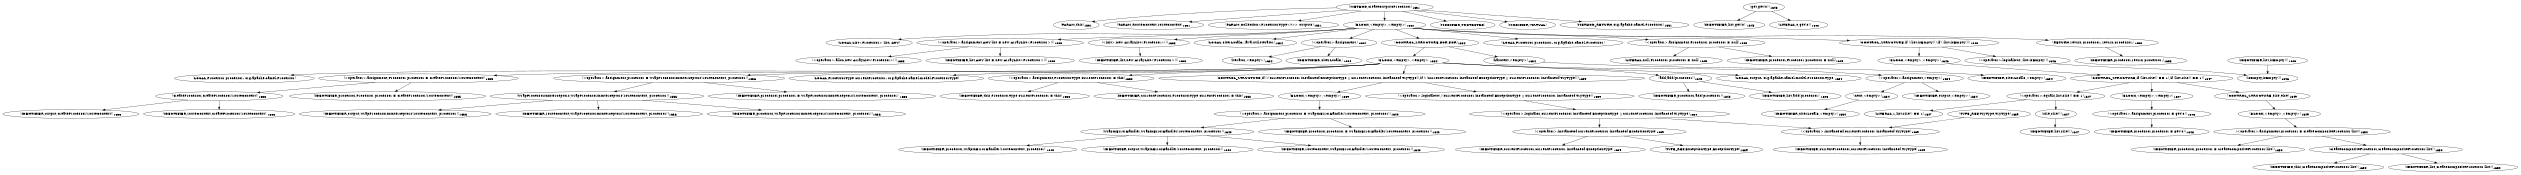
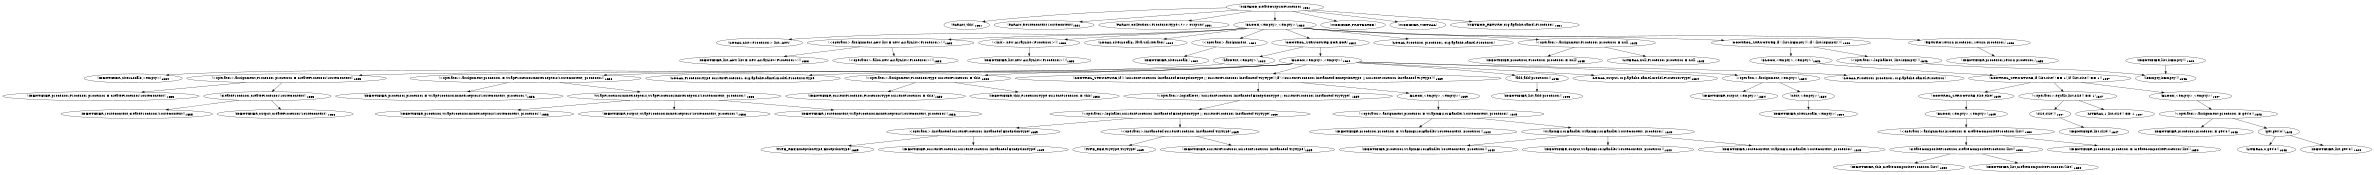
node "(iterator,<empty>)": removed
node "(IDENTIFIER,processor,add(processor))": removed
edge "(TYPE_REF,TryType,TryType)" -> "(<operator>.instanceOf,currentProcessor instanceof TryType)": reversed
edge "(<operator>.assignment,processor = get(0))" -> "(get,get(0))": added
